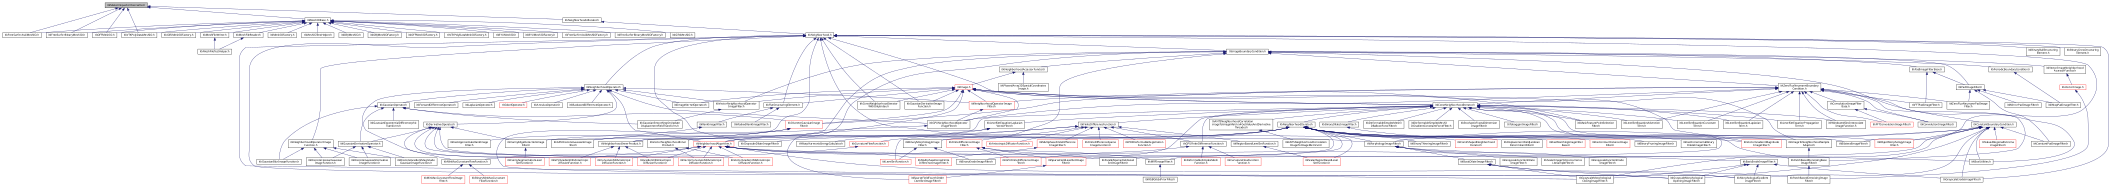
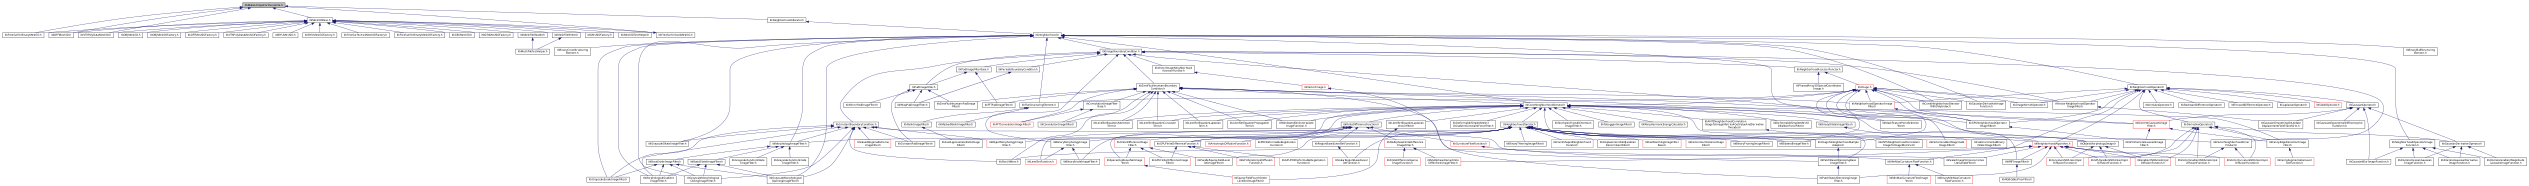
edge "itkFreeSurferAsciiMeshIO.h" -> "itkMakeUniqueForOverwrite.h": reversed
edge "itkFiniteDifferenceSparse ImageFunction.h" -> "itkFiniteDifferenceFunction.h": now "itkFiniteDifferenceSparse ImageFunction.h" -> "itkMultiphaseFiniteDifference ImageFilter.h"
edge "itkWarpHarmonicEnergyCalculator.h" -> "itkLevelSetEquationLaplacian VectorFilter.h": now "itkWarpHarmonicEnergyCalculator.h" -> "itkConstNeighborhoodIterator.h"
node "itkNeighborhoodInnerProduct.h": label "itkNeighborhoodInnerProduct.h" -> "itkObjectMorphologyImage.h"
node "itkDeformableSimplexMesh Function.h": label "itkDeformableSimplexMesh Function.h" -> "itkGPUAnisotropicDiffusion Function.h"
node "itkCurvatureFlowFunction Function.h": label "itkCurvatureFlowFunction Function.h" -> "itkGPUPDEDeformableRegistration Function.h"
